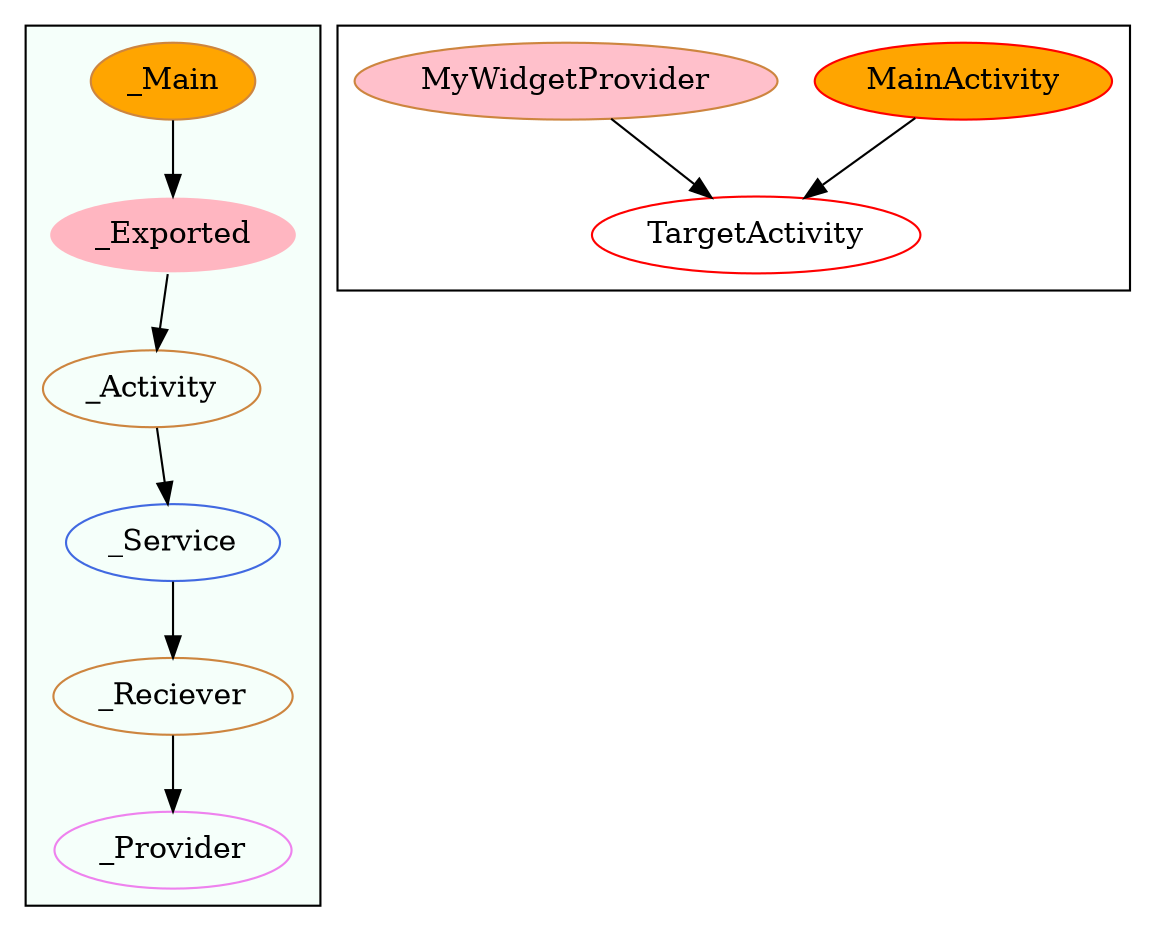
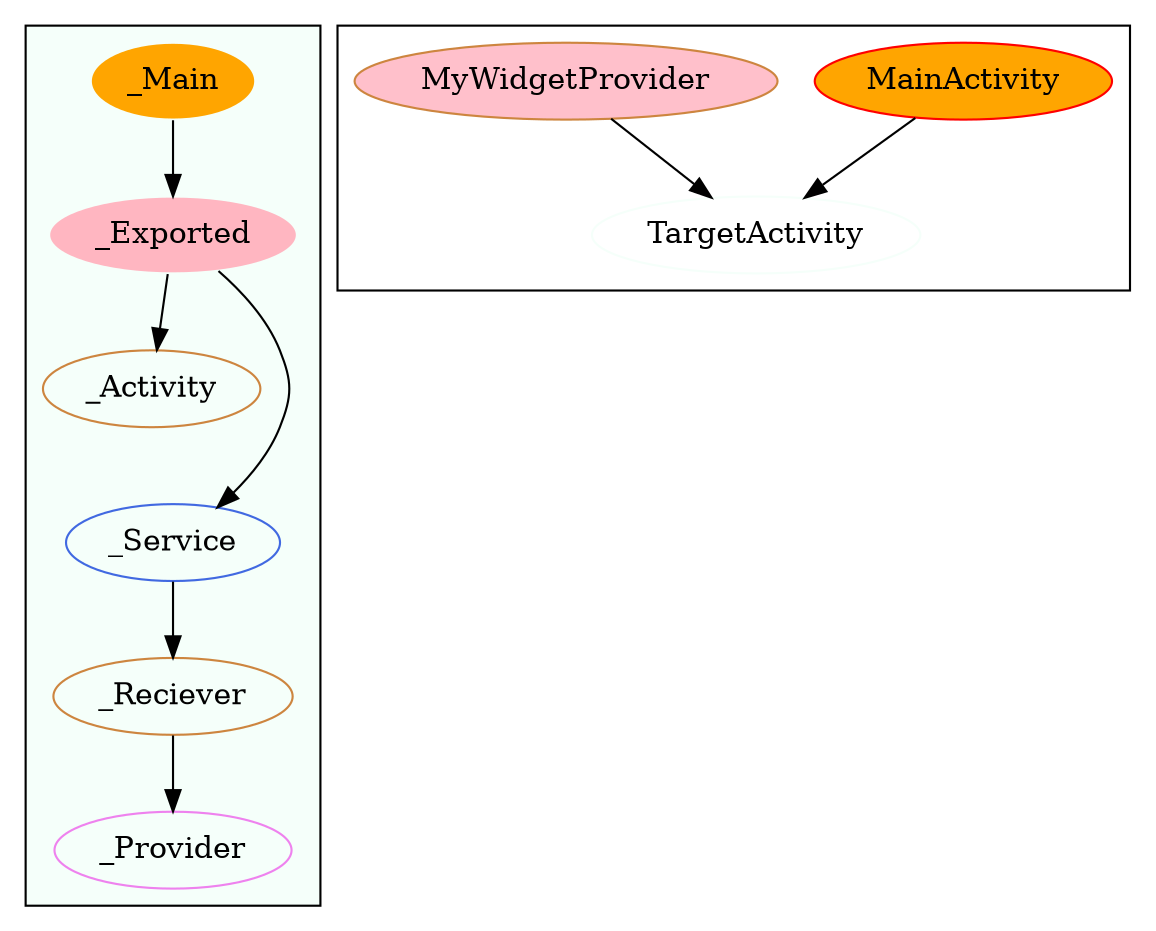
node "_Main": color peru -> mintcream
node "TargetActivity": color red -> mintcream
edge "_Activity" -> "_Service": now "_Exported" -> "_Service"
